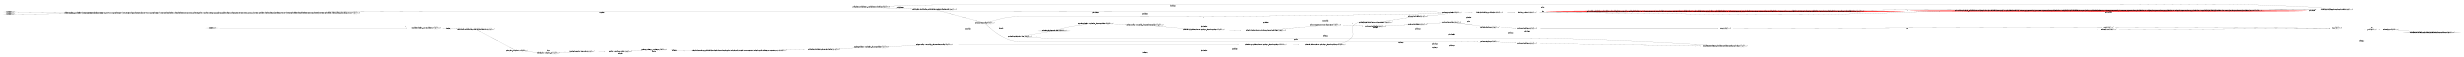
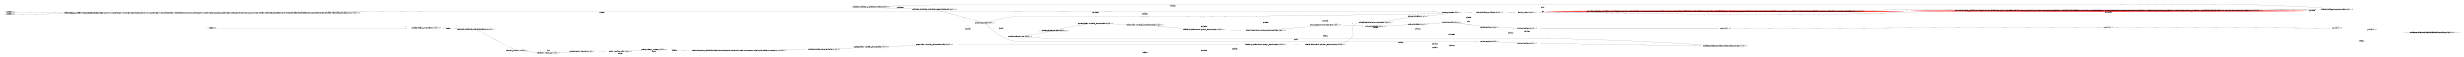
node "Assert.assertEquals(1,count)@@@49@@@['1', '1', '0']": removed
node "Assert.assertEquals(3,count)@@@54@@@['1', '1', '0']": removed
